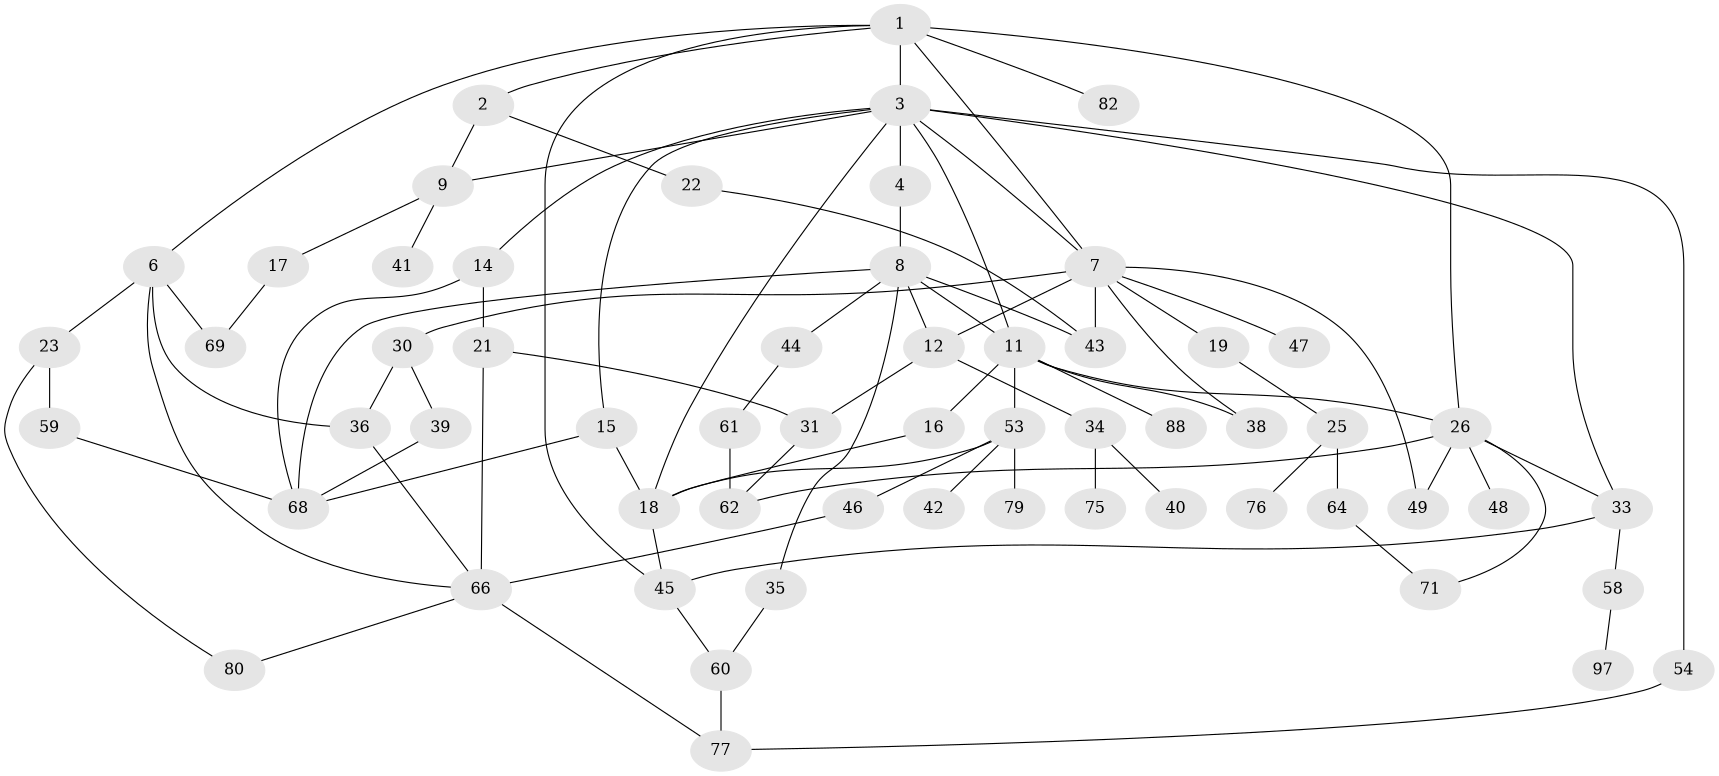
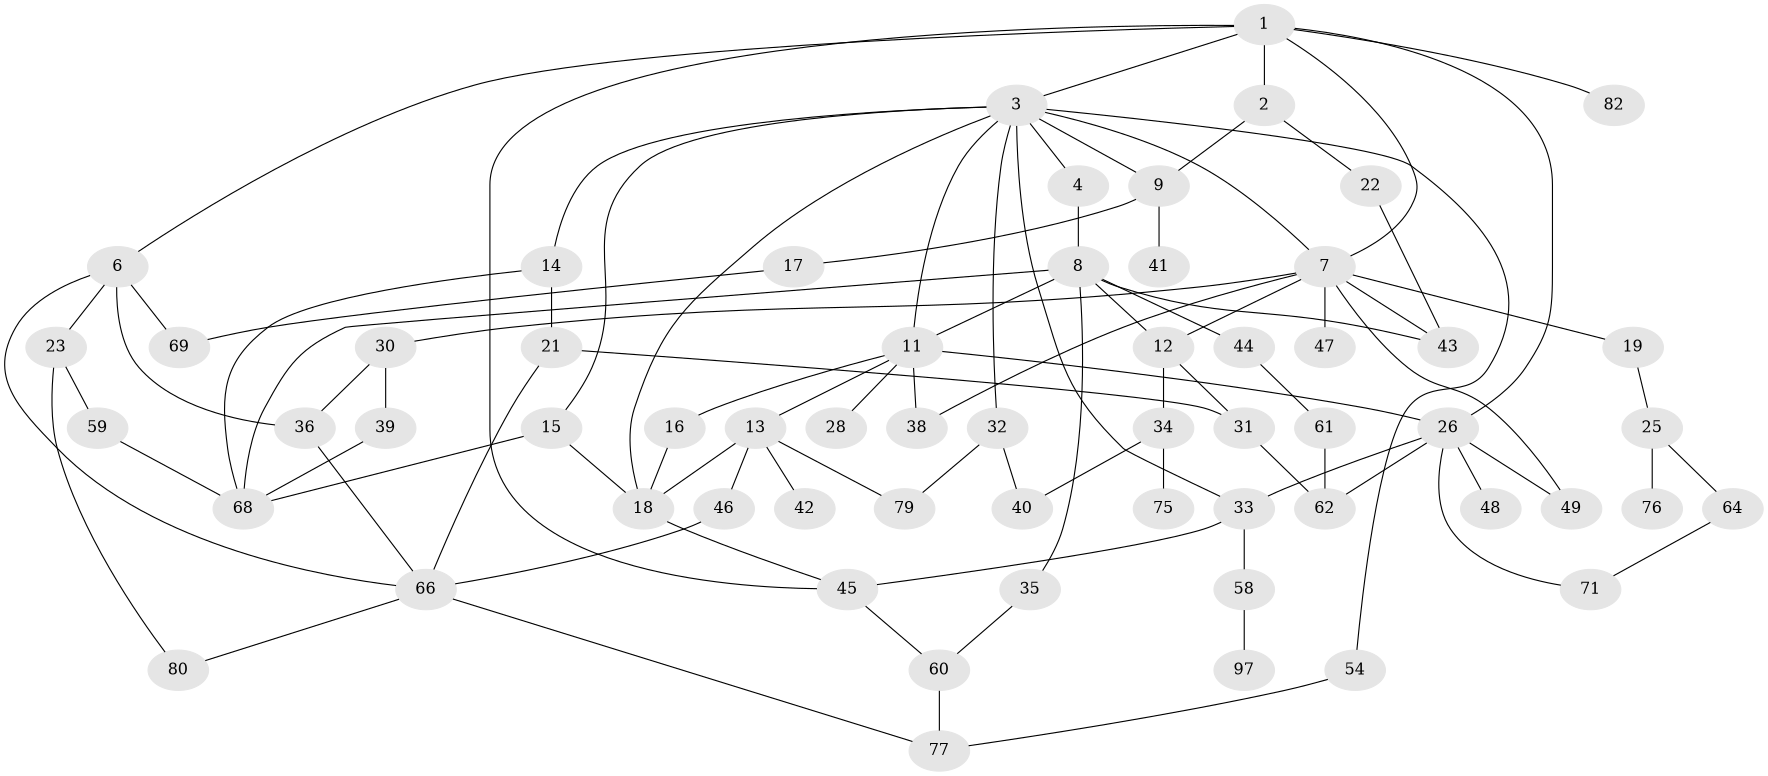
node "32": added
node "53": label "53" -> "13"
node "88": label "88" -> "28"
